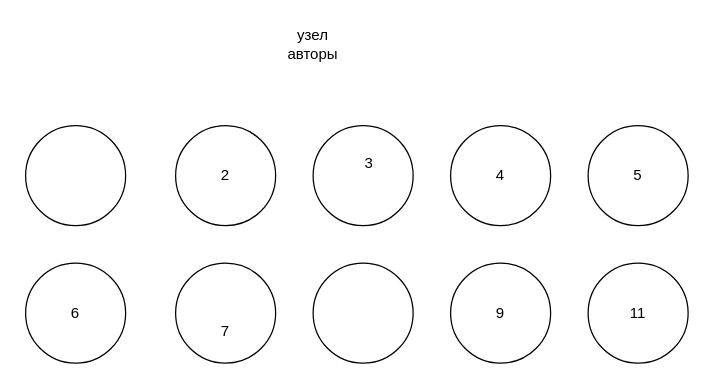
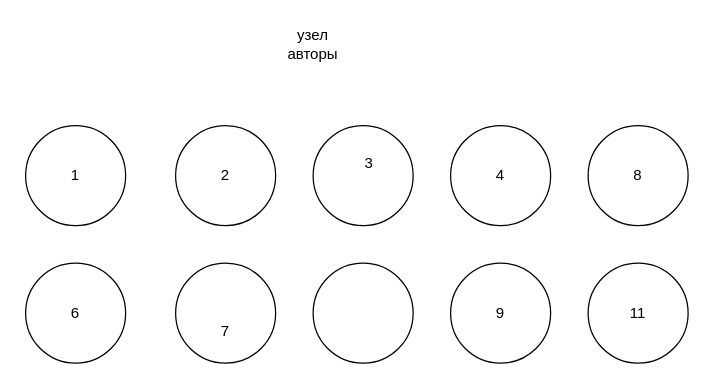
node "1": added
node "5": label "5" -> "8"
